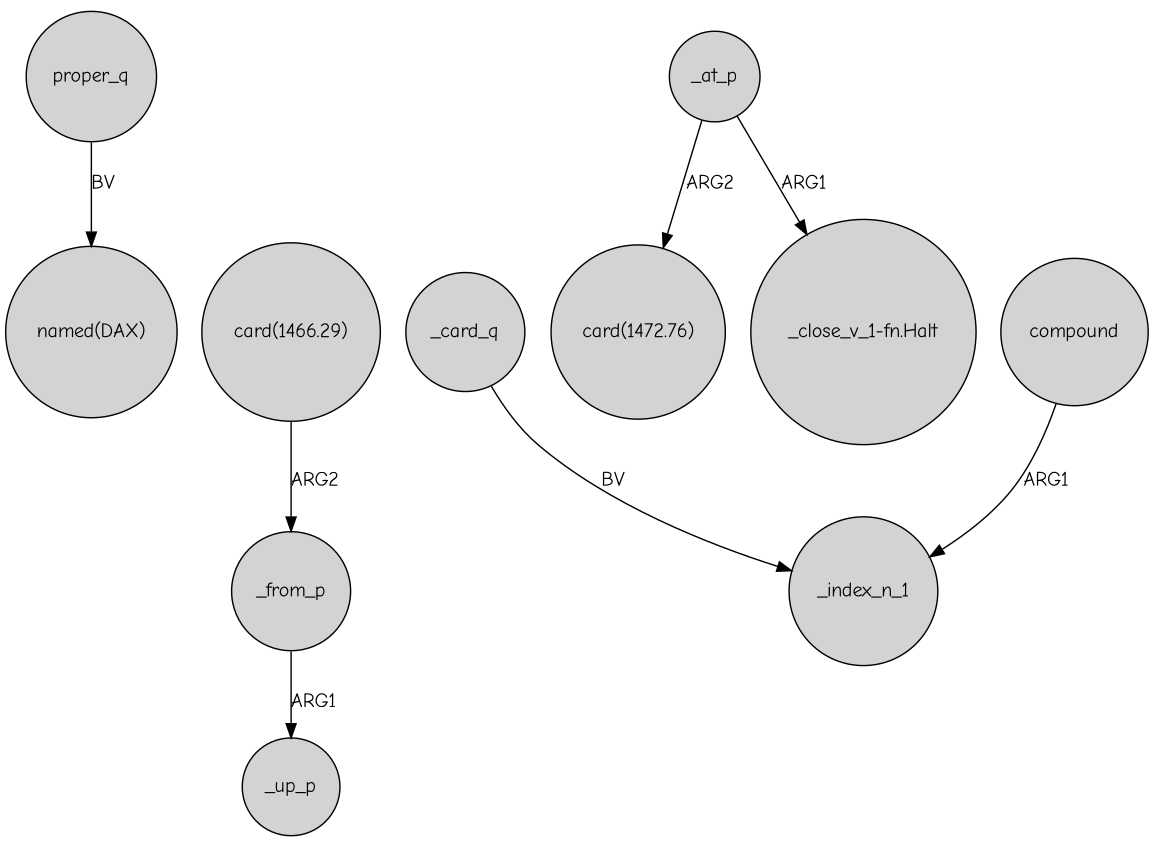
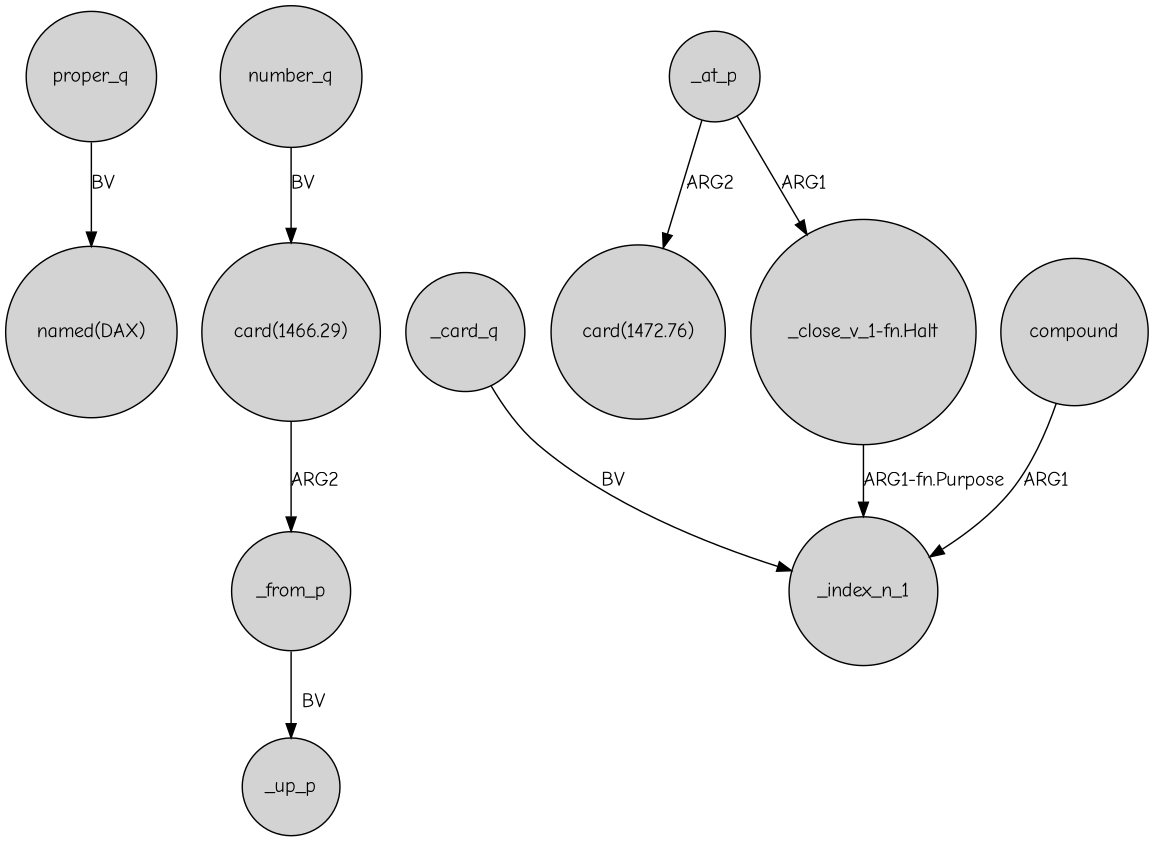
node "number_q": added
edge "_close_v_1-fn.Halt" -> "_index_n_1": added, label "ARG1-fn.Purpose"
edge "_from_p" -> "_up_p": label "ARG1" -> "BV"
